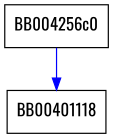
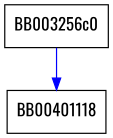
node "BB004256c0": label "BB004256c0" -> "BB003256c0"
